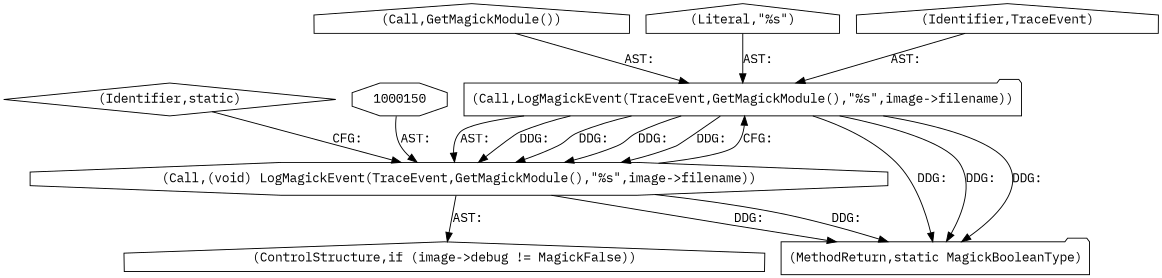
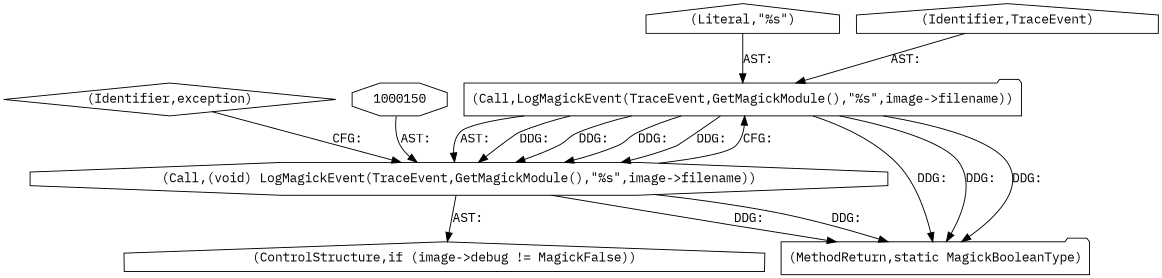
node "(Call,GetMagickModule())": removed
node "(Identifier,static)": label "(Identifier,static)" -> "(Identifier,exception)"
